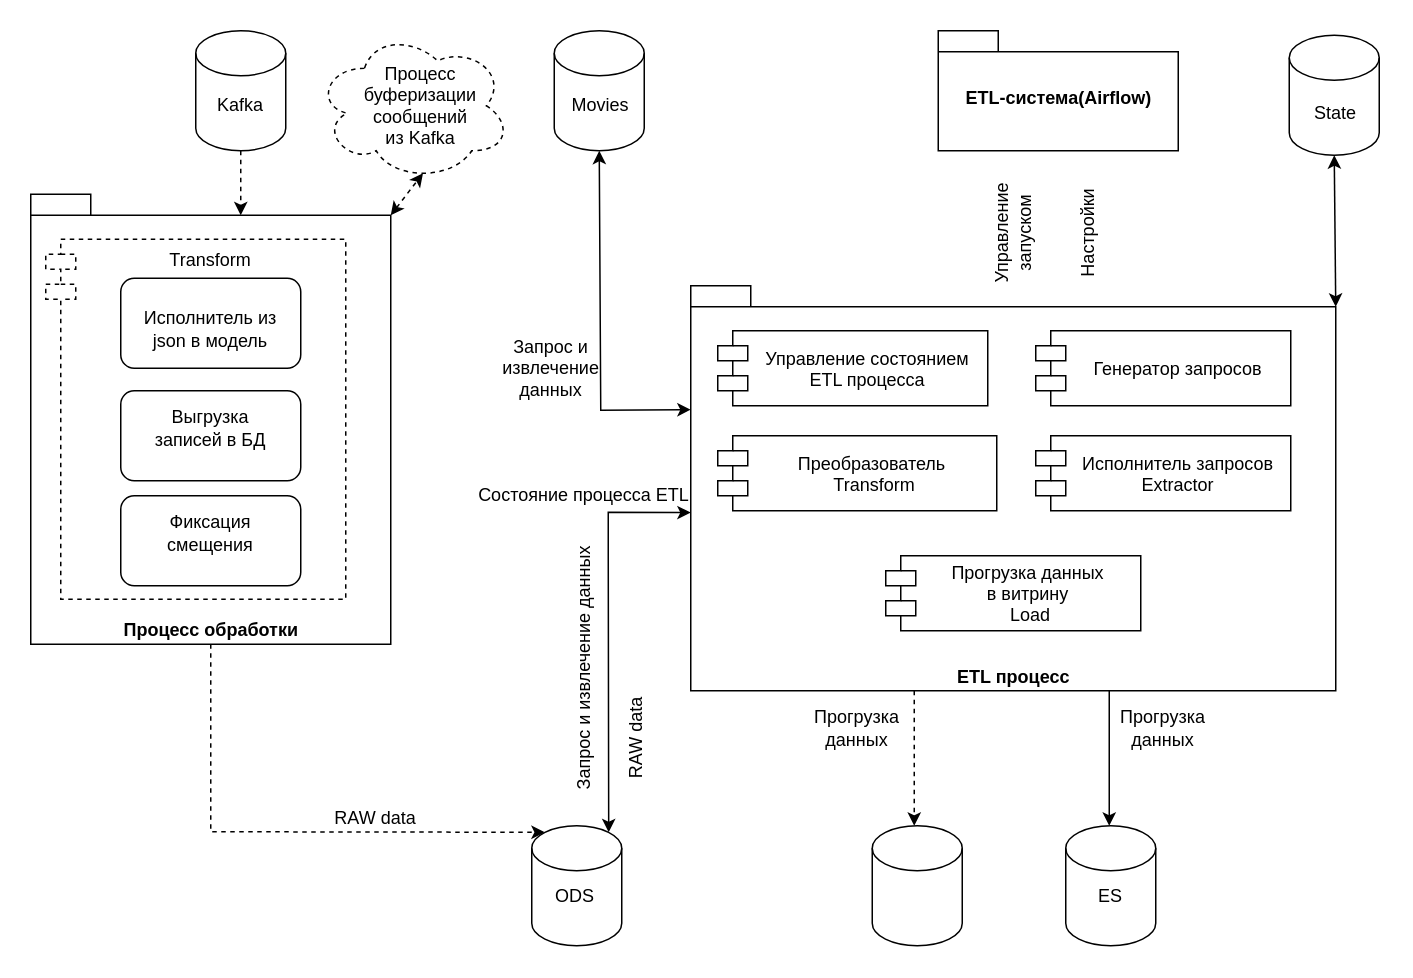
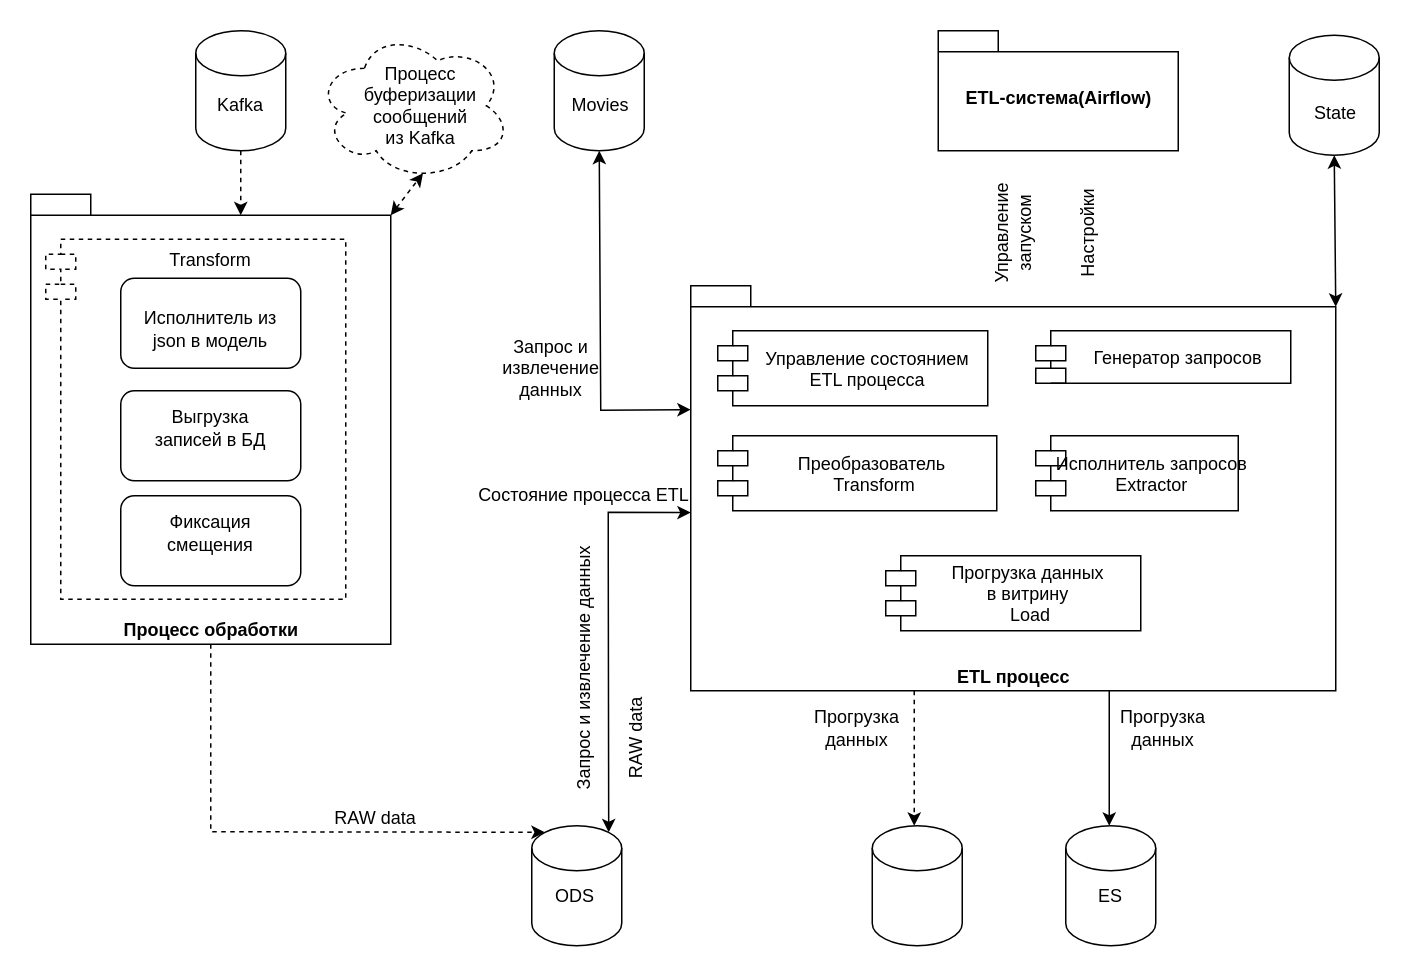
node "Генератор запросов": size 255x75 -> 255x53
node "Исполнитель запросов Extractor": size 255x75 -> 203x75
